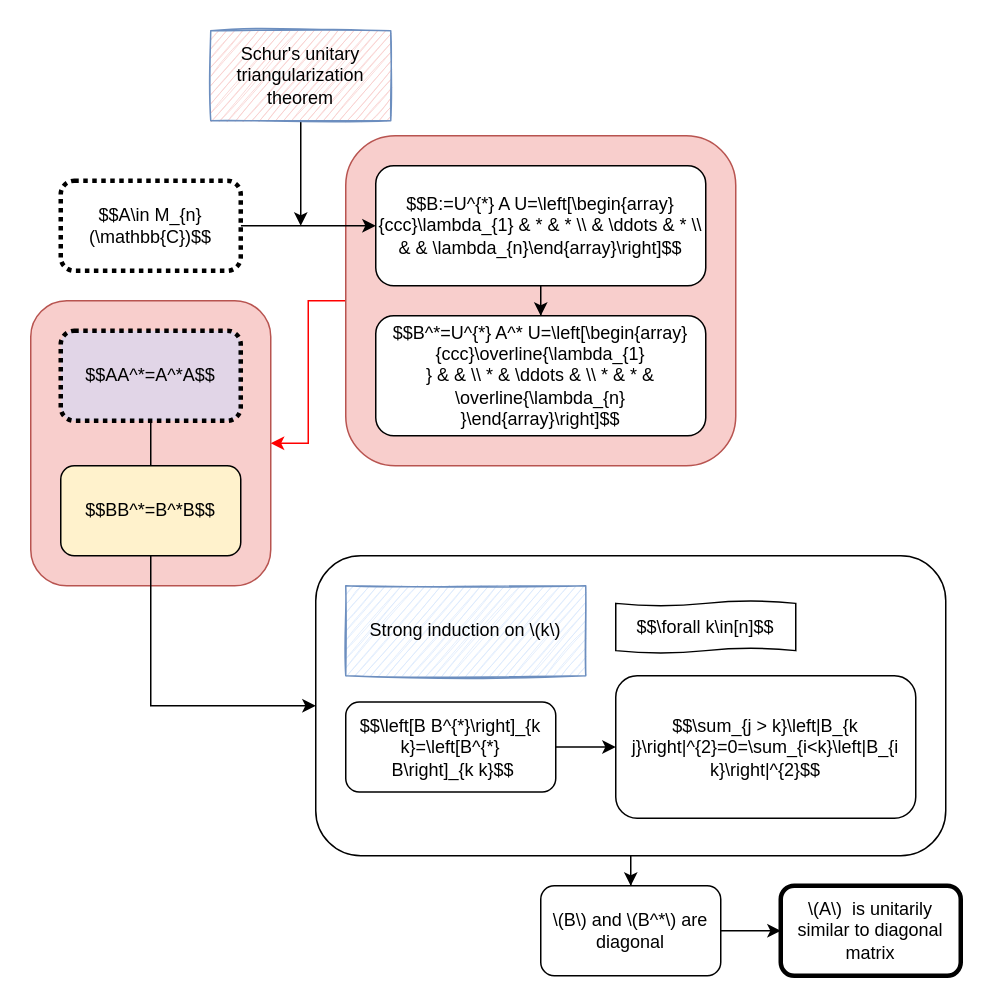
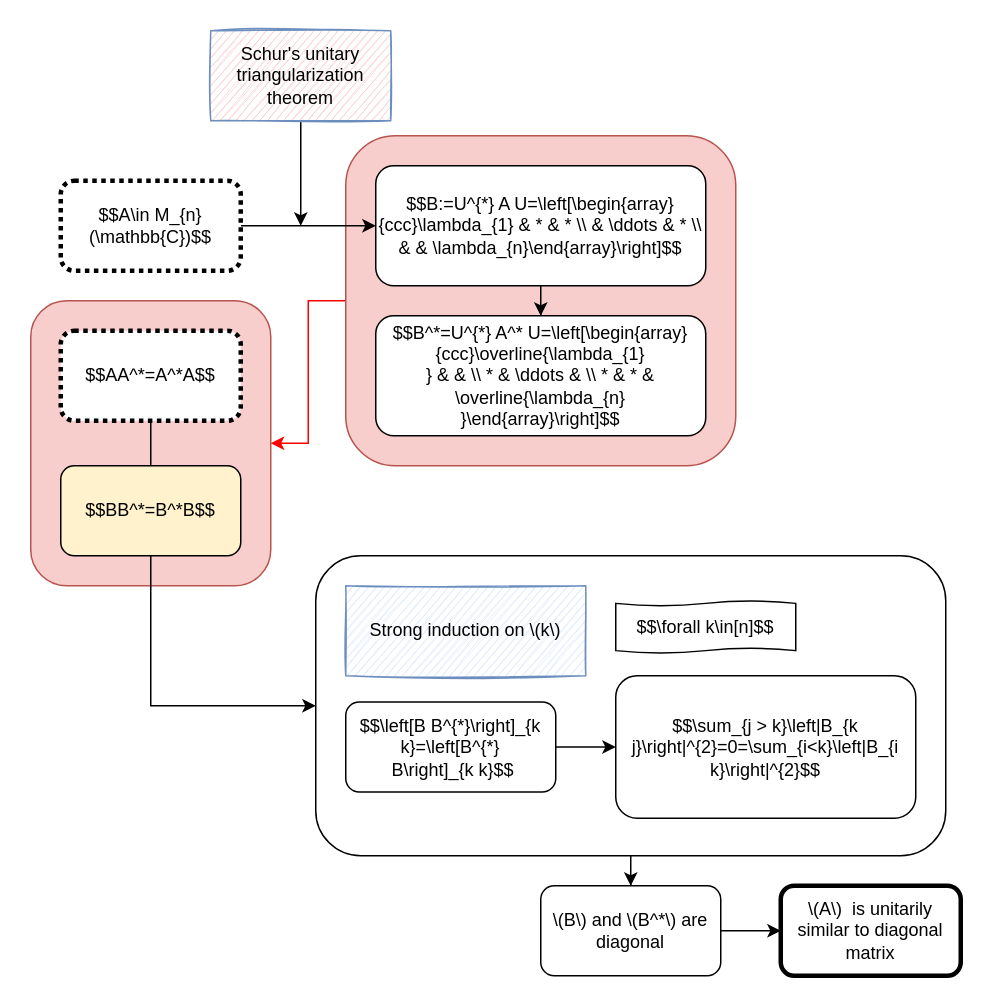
node "$$AA^*=A^*A$$": fillcolor #e1d5e7 -> #ffffff
